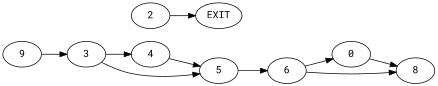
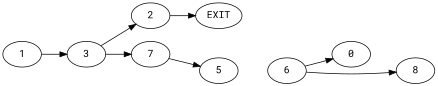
node "9": label "9" -> "1"
node "4": label "4" -> "7"
edge "0" -> "8": removed
edge "5" -> "6": removed
edge "3" -> "5": now "3" -> "2"
